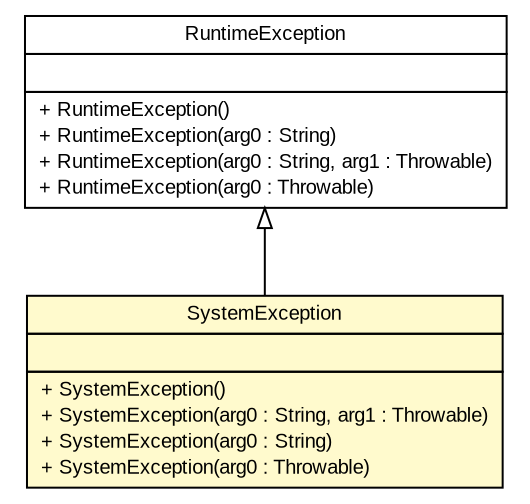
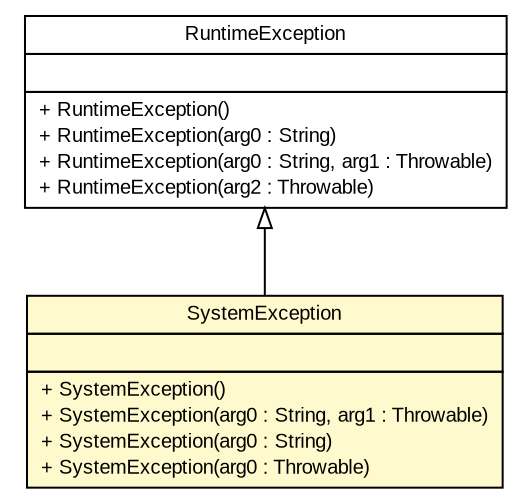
node "RuntimeException": text "+ RuntimeException(arg0 : Throwable)" -> "+ RuntimeException(arg2 : Throwable)"
